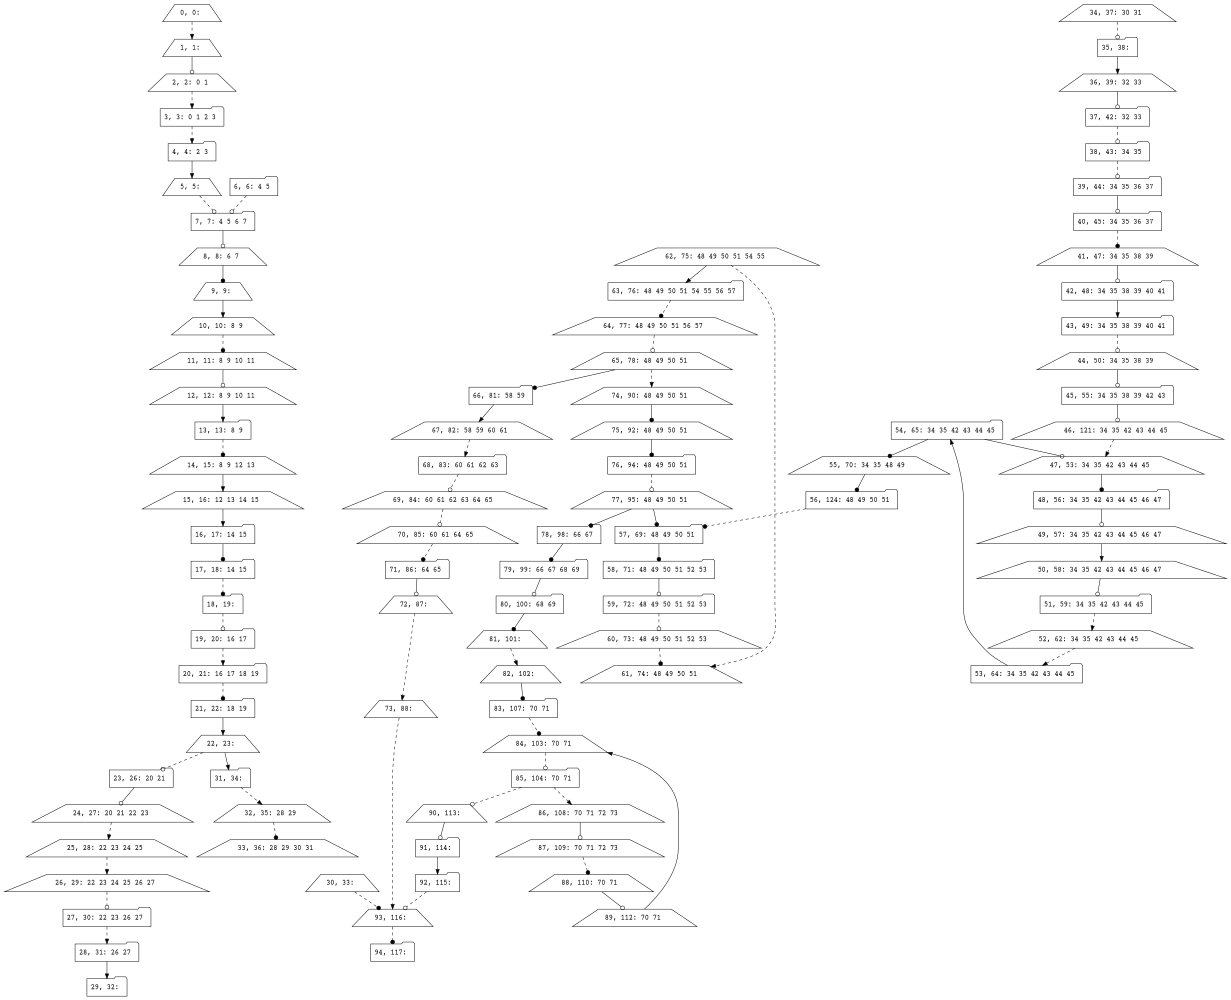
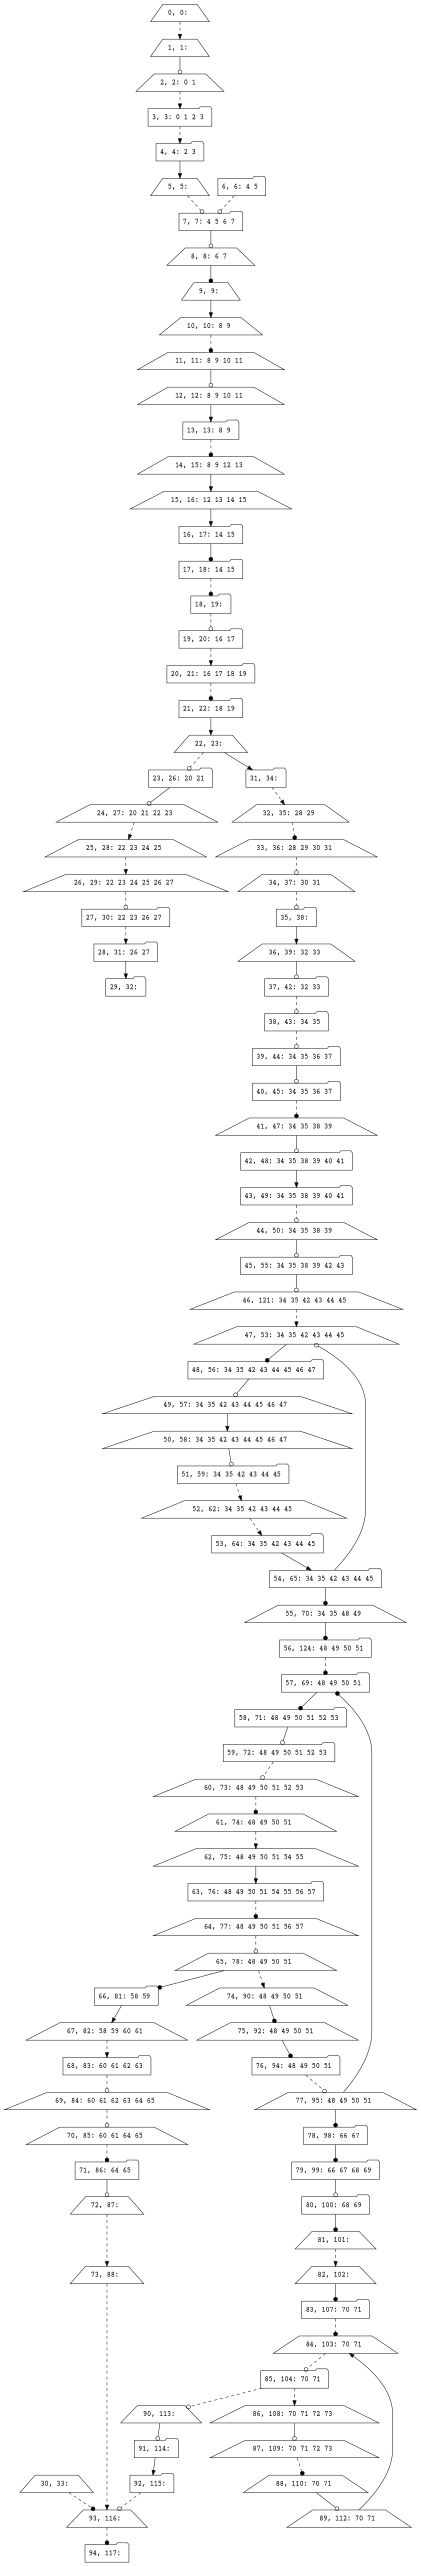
edge "62, 75: 48 49 50 51 54 55" -> "61, 74: 48 49 50 51": reversed
edge "33, 36: 28 29 30 31" -> "34, 37: 30 31": added
